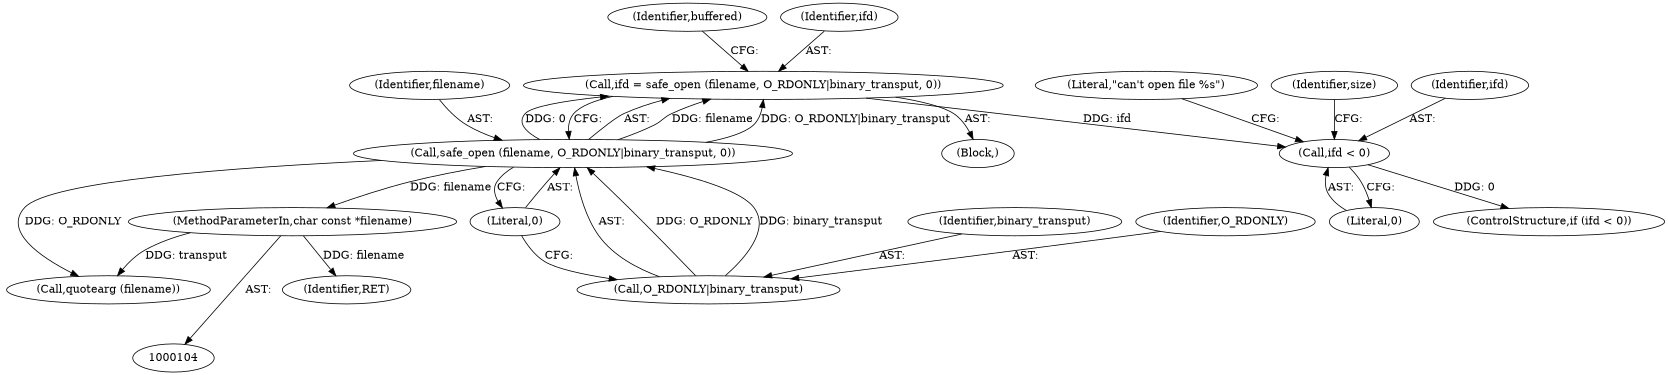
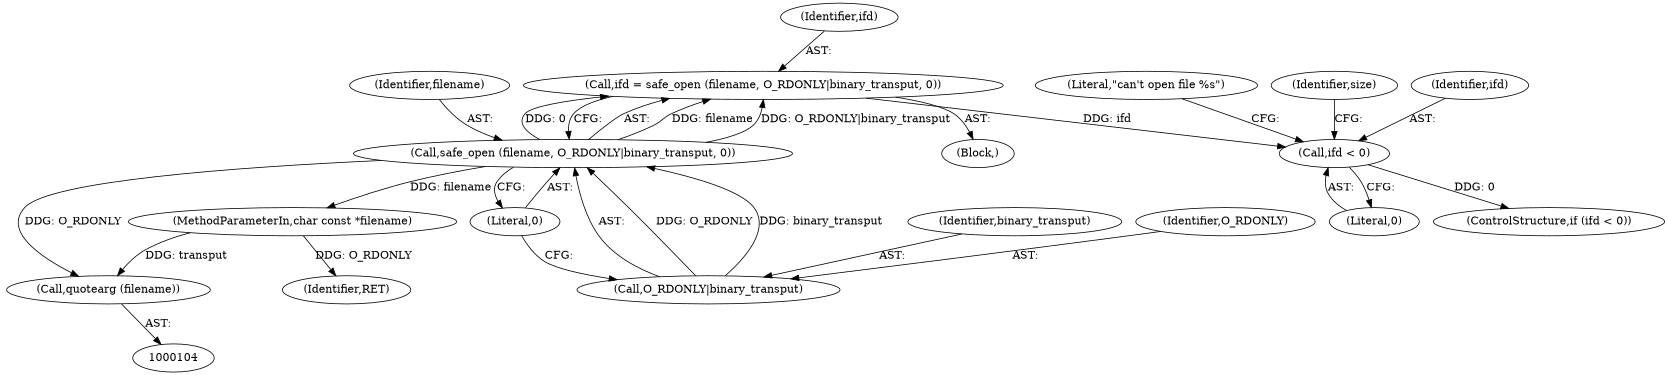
node "(Identifier,buffered)": removed
edge "(MethodParameterIn,char const *filename)" -> "(Identifier,RET)": label "DDG: filename" -> "DDG: O_RDONLY"
edge "(MethodParameterIn,char const *filename)" -> "1000104": now "(Call,quotearg (filename))" -> "1000104"
